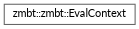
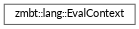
node "zmbt::zmbt::EvalContext": label "zmbt::zmbt::EvalContext" -> "zmbt::lang::EvalContext"
